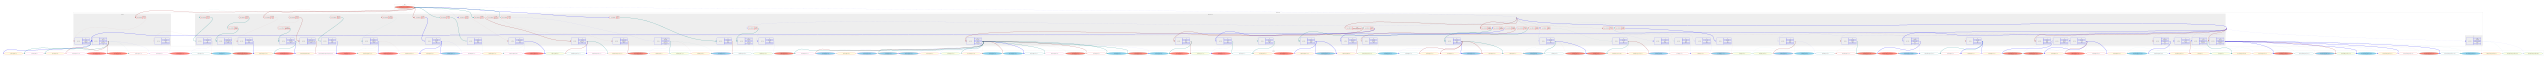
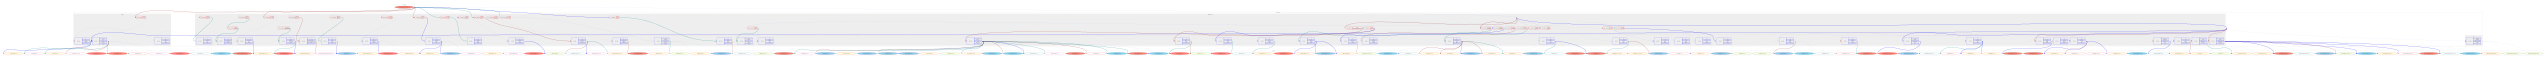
node "dev-libs/fribidi-1.0.5": fillcolor salmon -> skyblue
node "media-libs/libpng-1.2.59": fillcolor salmon -> white
